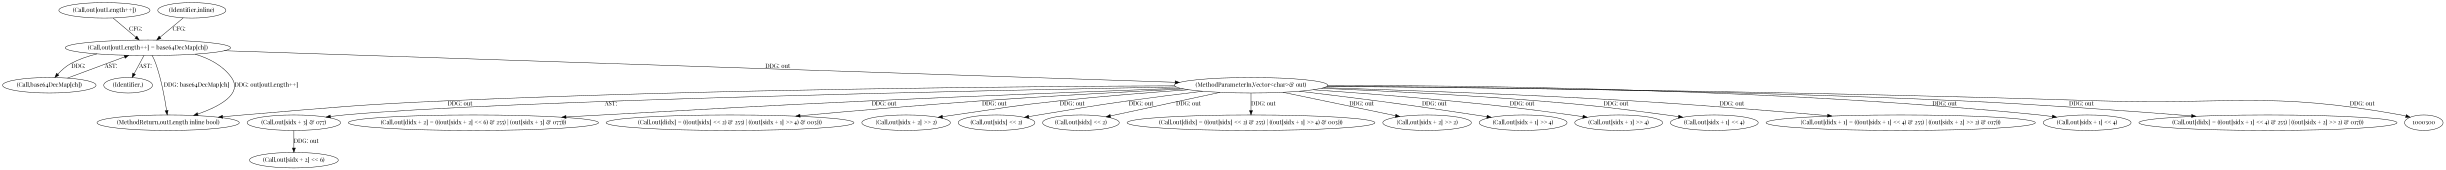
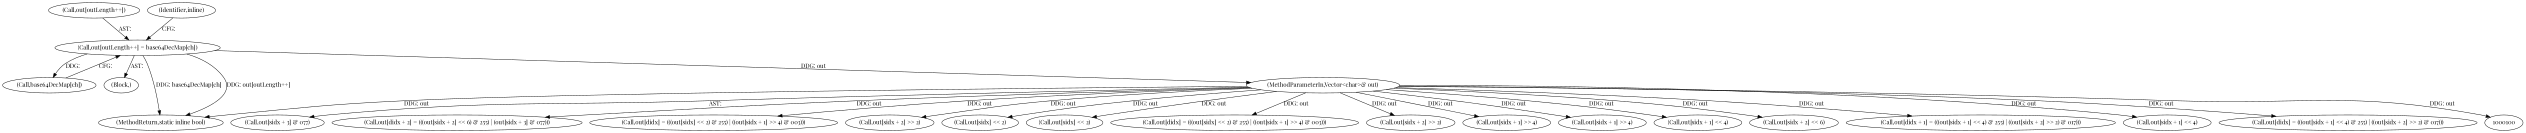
edge "(Call,out[outLength++])" -> "(Call,out[outLength++] = base64DecMap[ch])": label "CFG: " -> "AST: "
edge "(Call,base64DecMap[ch])" -> "(Call,out[outLength++] = base64DecMap[ch])": label "AST: " -> "CFG: "
node "(Identifier,)": label "(Identifier,)" -> "(Block,)"
node "(MethodReturn,outLength inline bool)": label "(MethodReturn,outLength inline bool)" -> "(MethodReturn,static inline bool)"
node "1000300": label "1000300" -> "1000100"
edge "(Call,out[sidx + 3] & 077)" -> "(Call,out[sidx + 2] << 6)": now "(MethodParameterIn,Vector<char>& out)" -> "(Call,out[sidx + 2] << 6)"
